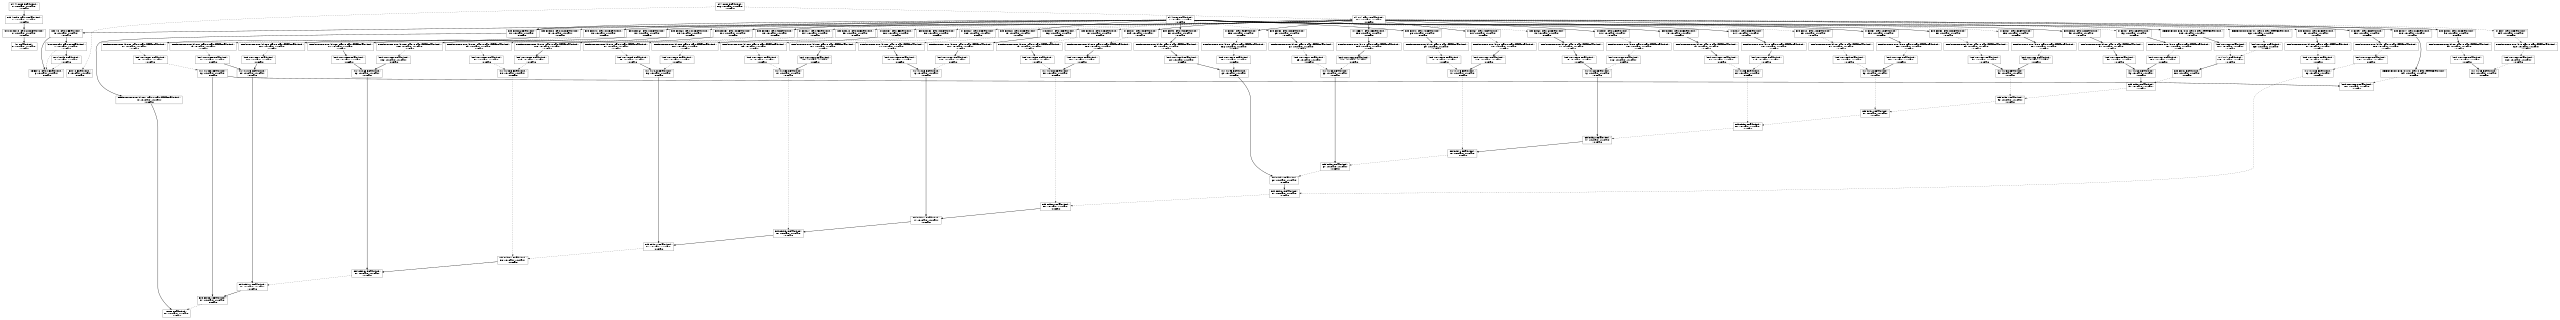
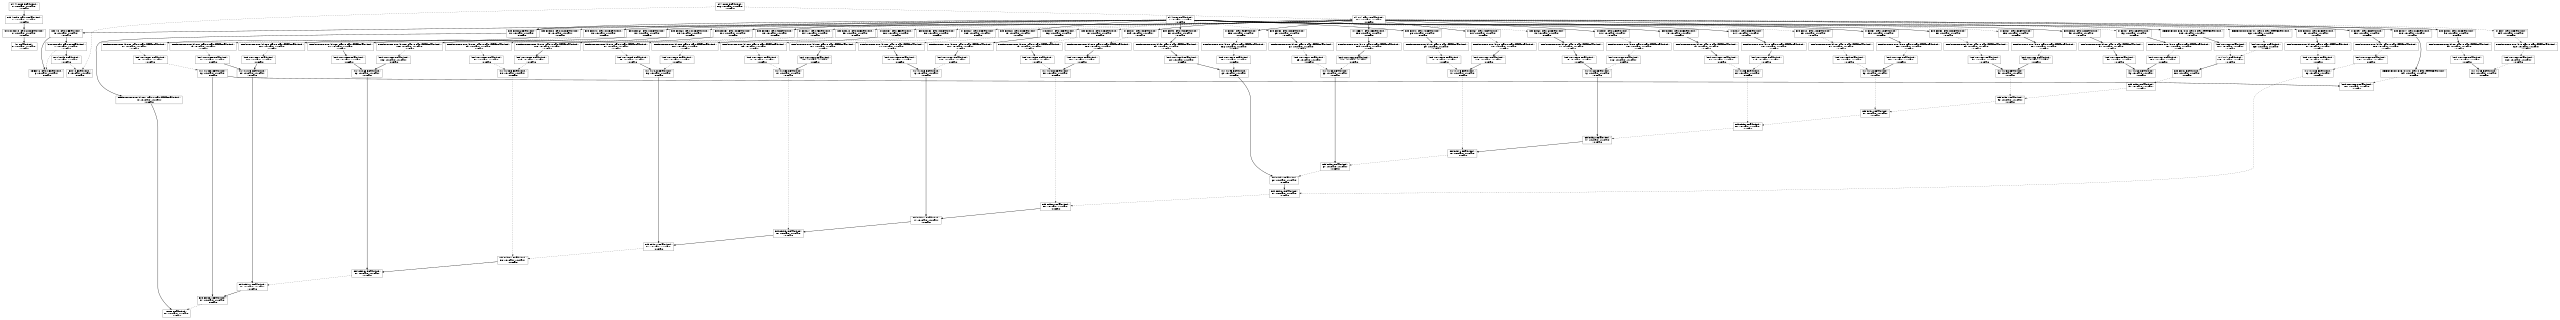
edge "zext inc193 BB=for.body, 8, ASAP=-1, ALAP=-1, , TILE=-1" -> "select j.2  C=0x0BB=for.body, 6, ASAP=-1, ALAP=-1, , TILE=-1": now "zext inc193 BB=for.body, 8, ASAP=-1, ALAP=-1, , TILE=-1" -> "add i.1 BB=for.body, 9, ASAP=-1, ALAP=-1, , TILE=-1"
edge "mul mul23 BB=for.body, 96, ASAP=-1, ALAP=-1, , TILE=-1" -> "add add24 BB=for.body, 97, ASAP=-1, ALAP=-1, , TILE=-1": removed
